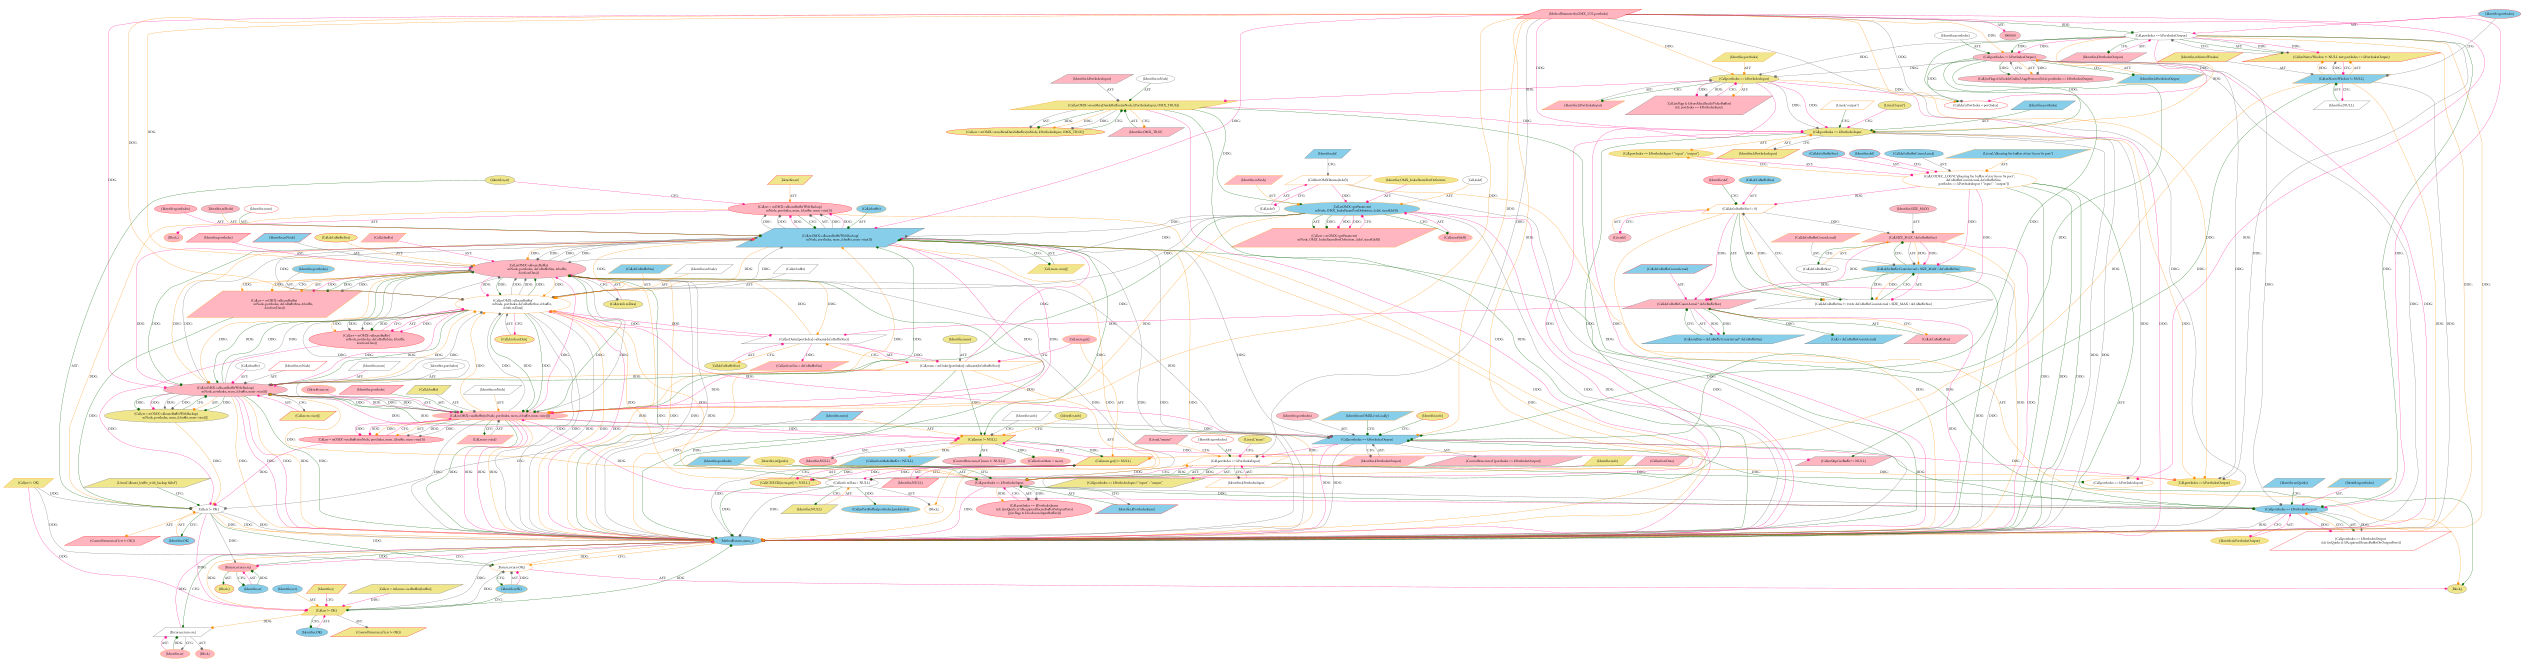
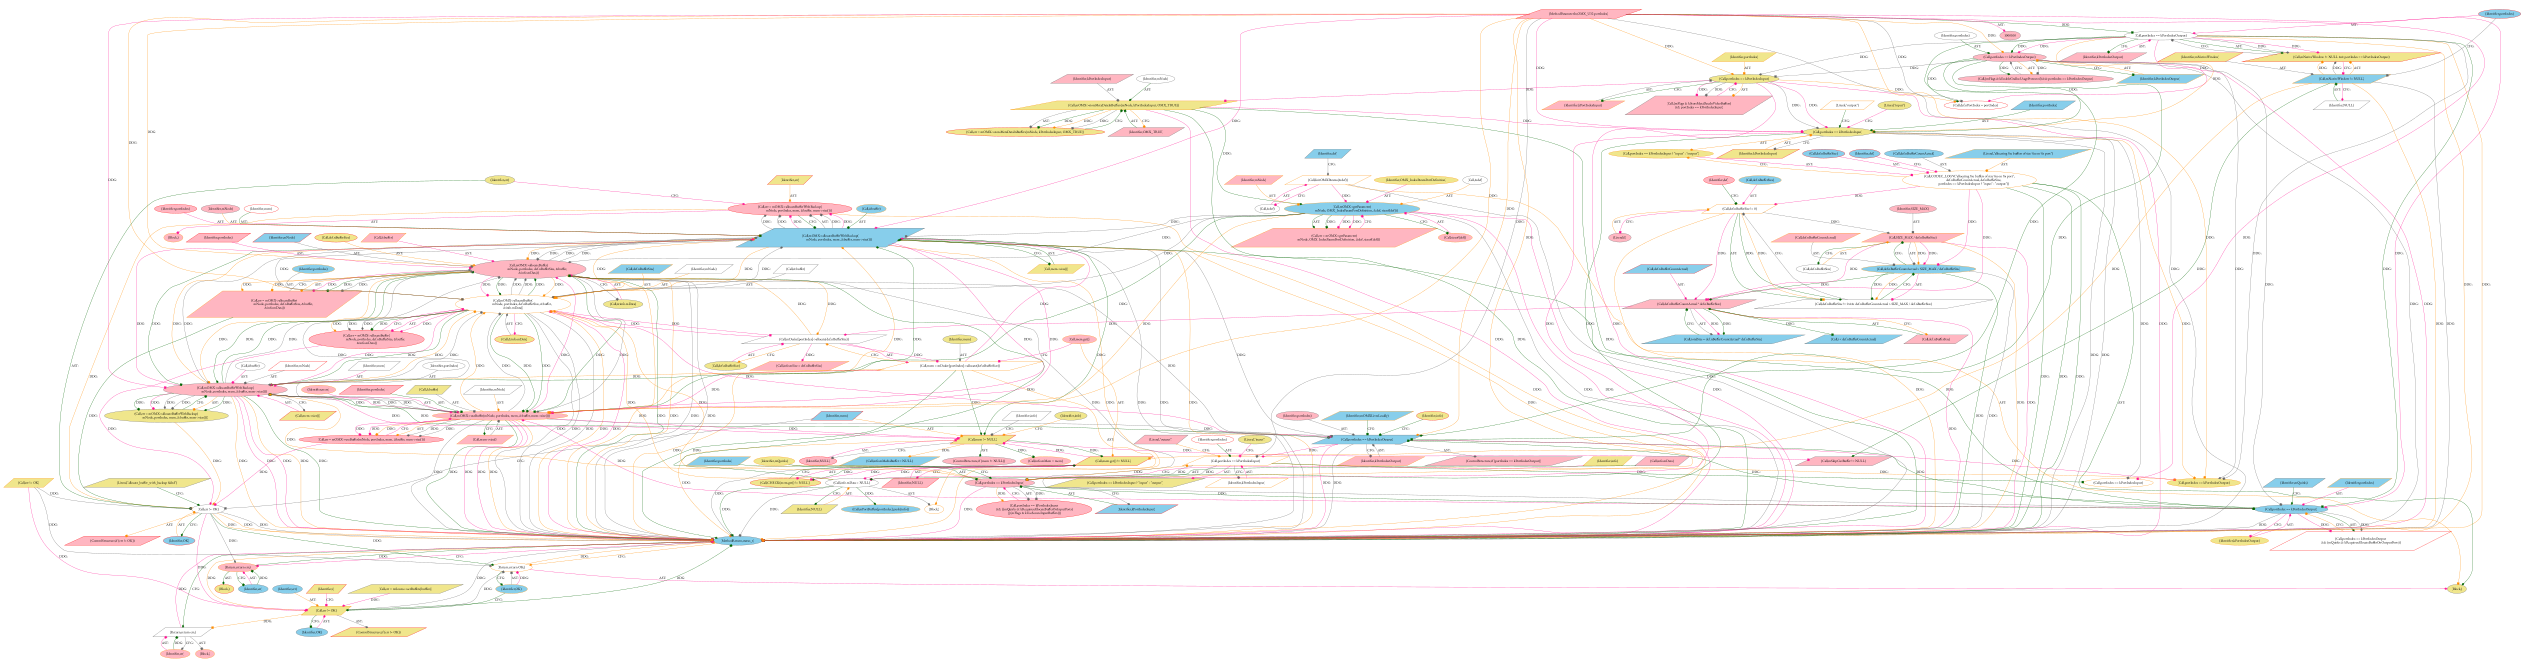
edge "(Call,mem != NULL)" -> "(MethodReturn,status_t)": added, label "DDG:"
